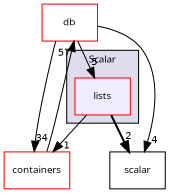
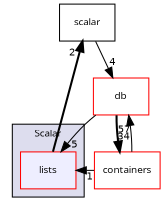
edge "db" -> "scalar": reversed
edge "db" -> "containers": style solid -> bold
edge "lists" -> "containers": reversed
